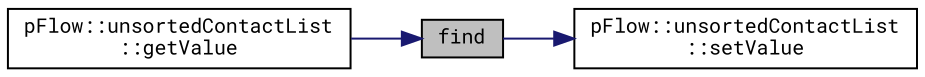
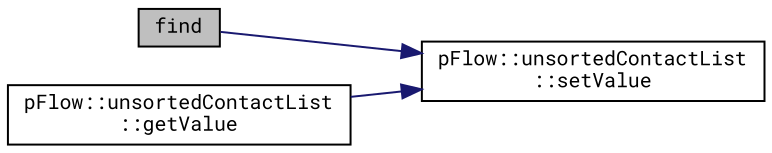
edge "pFlow::unsortedContactList ::getValue" -> "find": now "pFlow::unsortedContactList ::getValue" -> "pFlow::unsortedContactList ::setValue"
